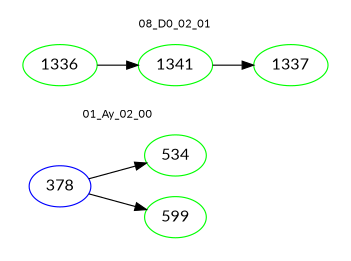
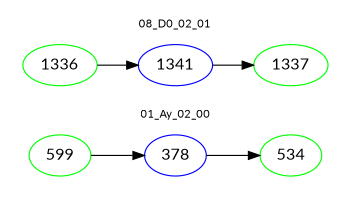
node "1341": color green -> blue
edge "378" -> "599": reversed
